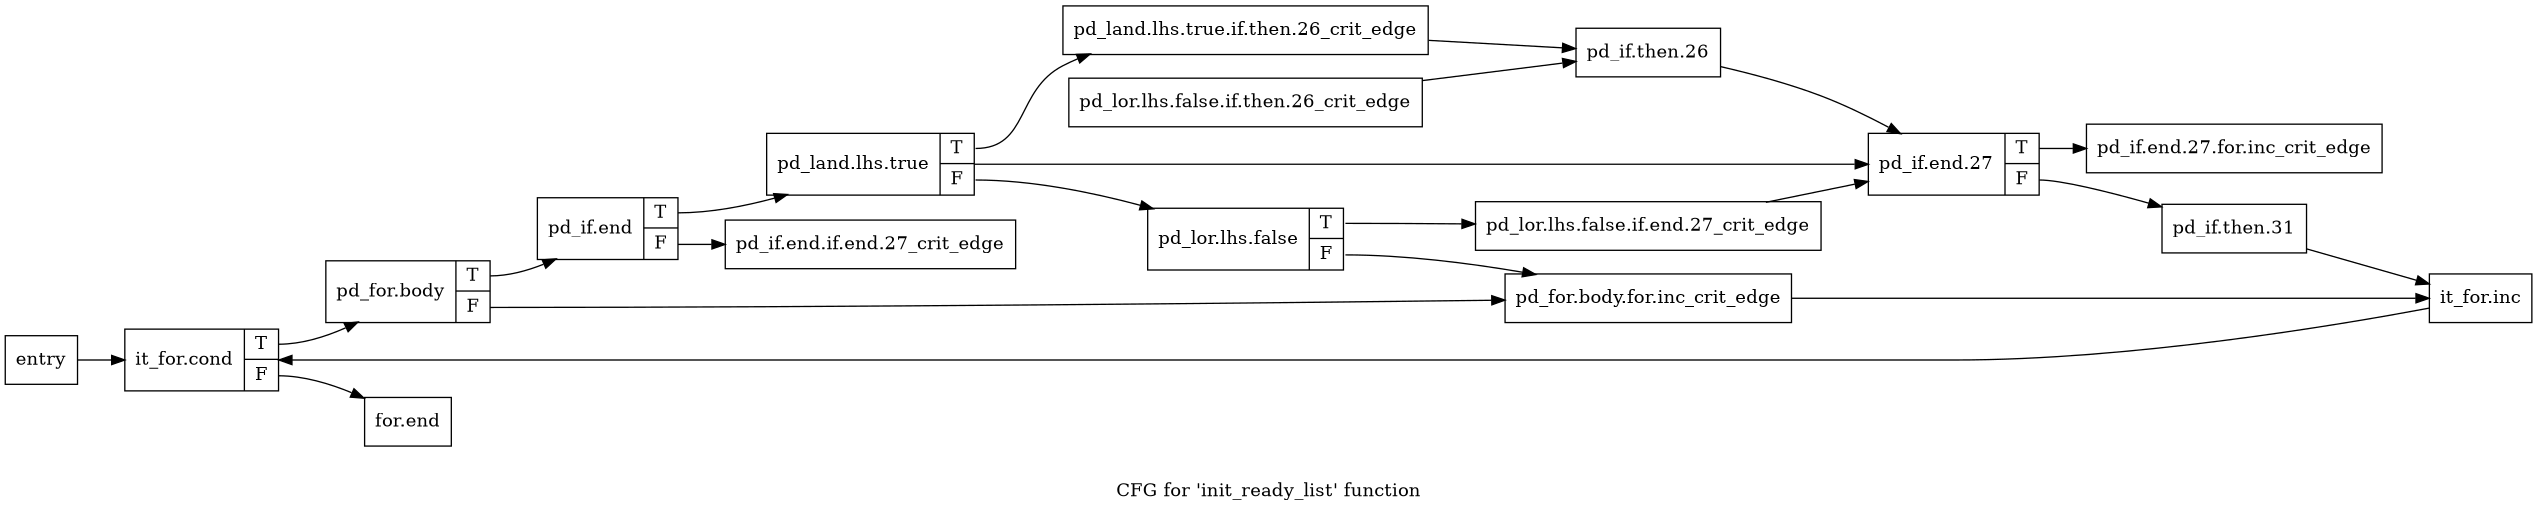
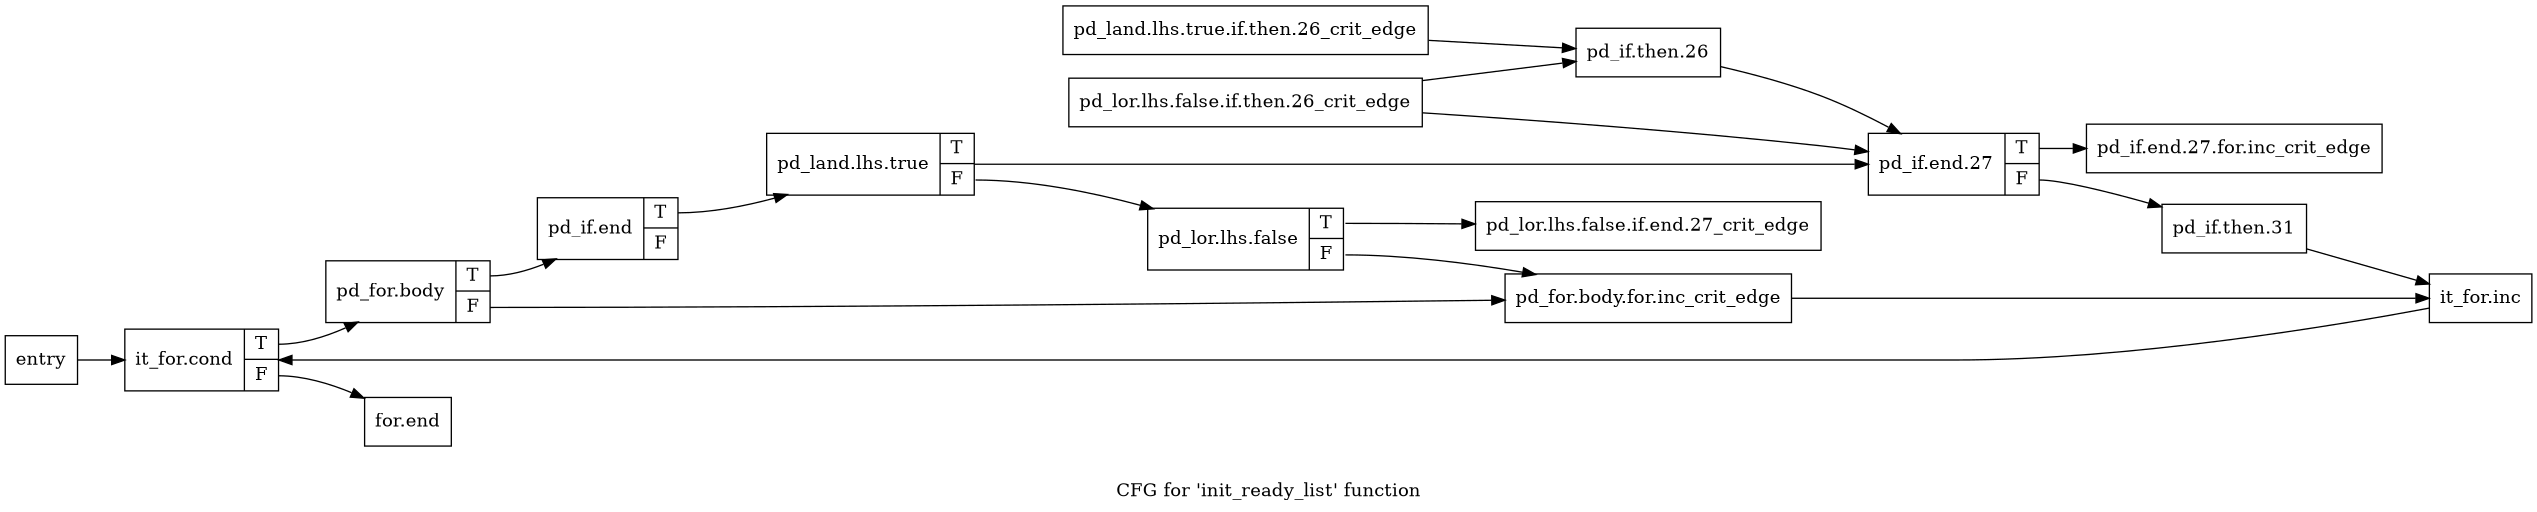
edge "pd_land.lhs.true" -> "pd_land.lhs.true.if.then.26_crit_edge": removed
edge "pd_lor.lhs.false.if.end.27_crit_edge" -> "pd_if.end.27": now "pd_lor.lhs.false.if.then.26_crit_edge" -> "pd_if.end.27"
node "pd_if.end.if.end.27_crit_edge": removed
